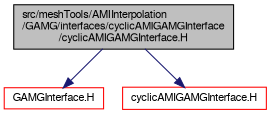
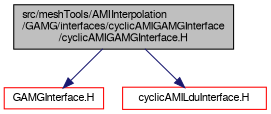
node "cyclicAMIGAMGInterface.H": label "cyclicAMIGAMGInterface.H" -> "cyclicAMILduInterface.H"
